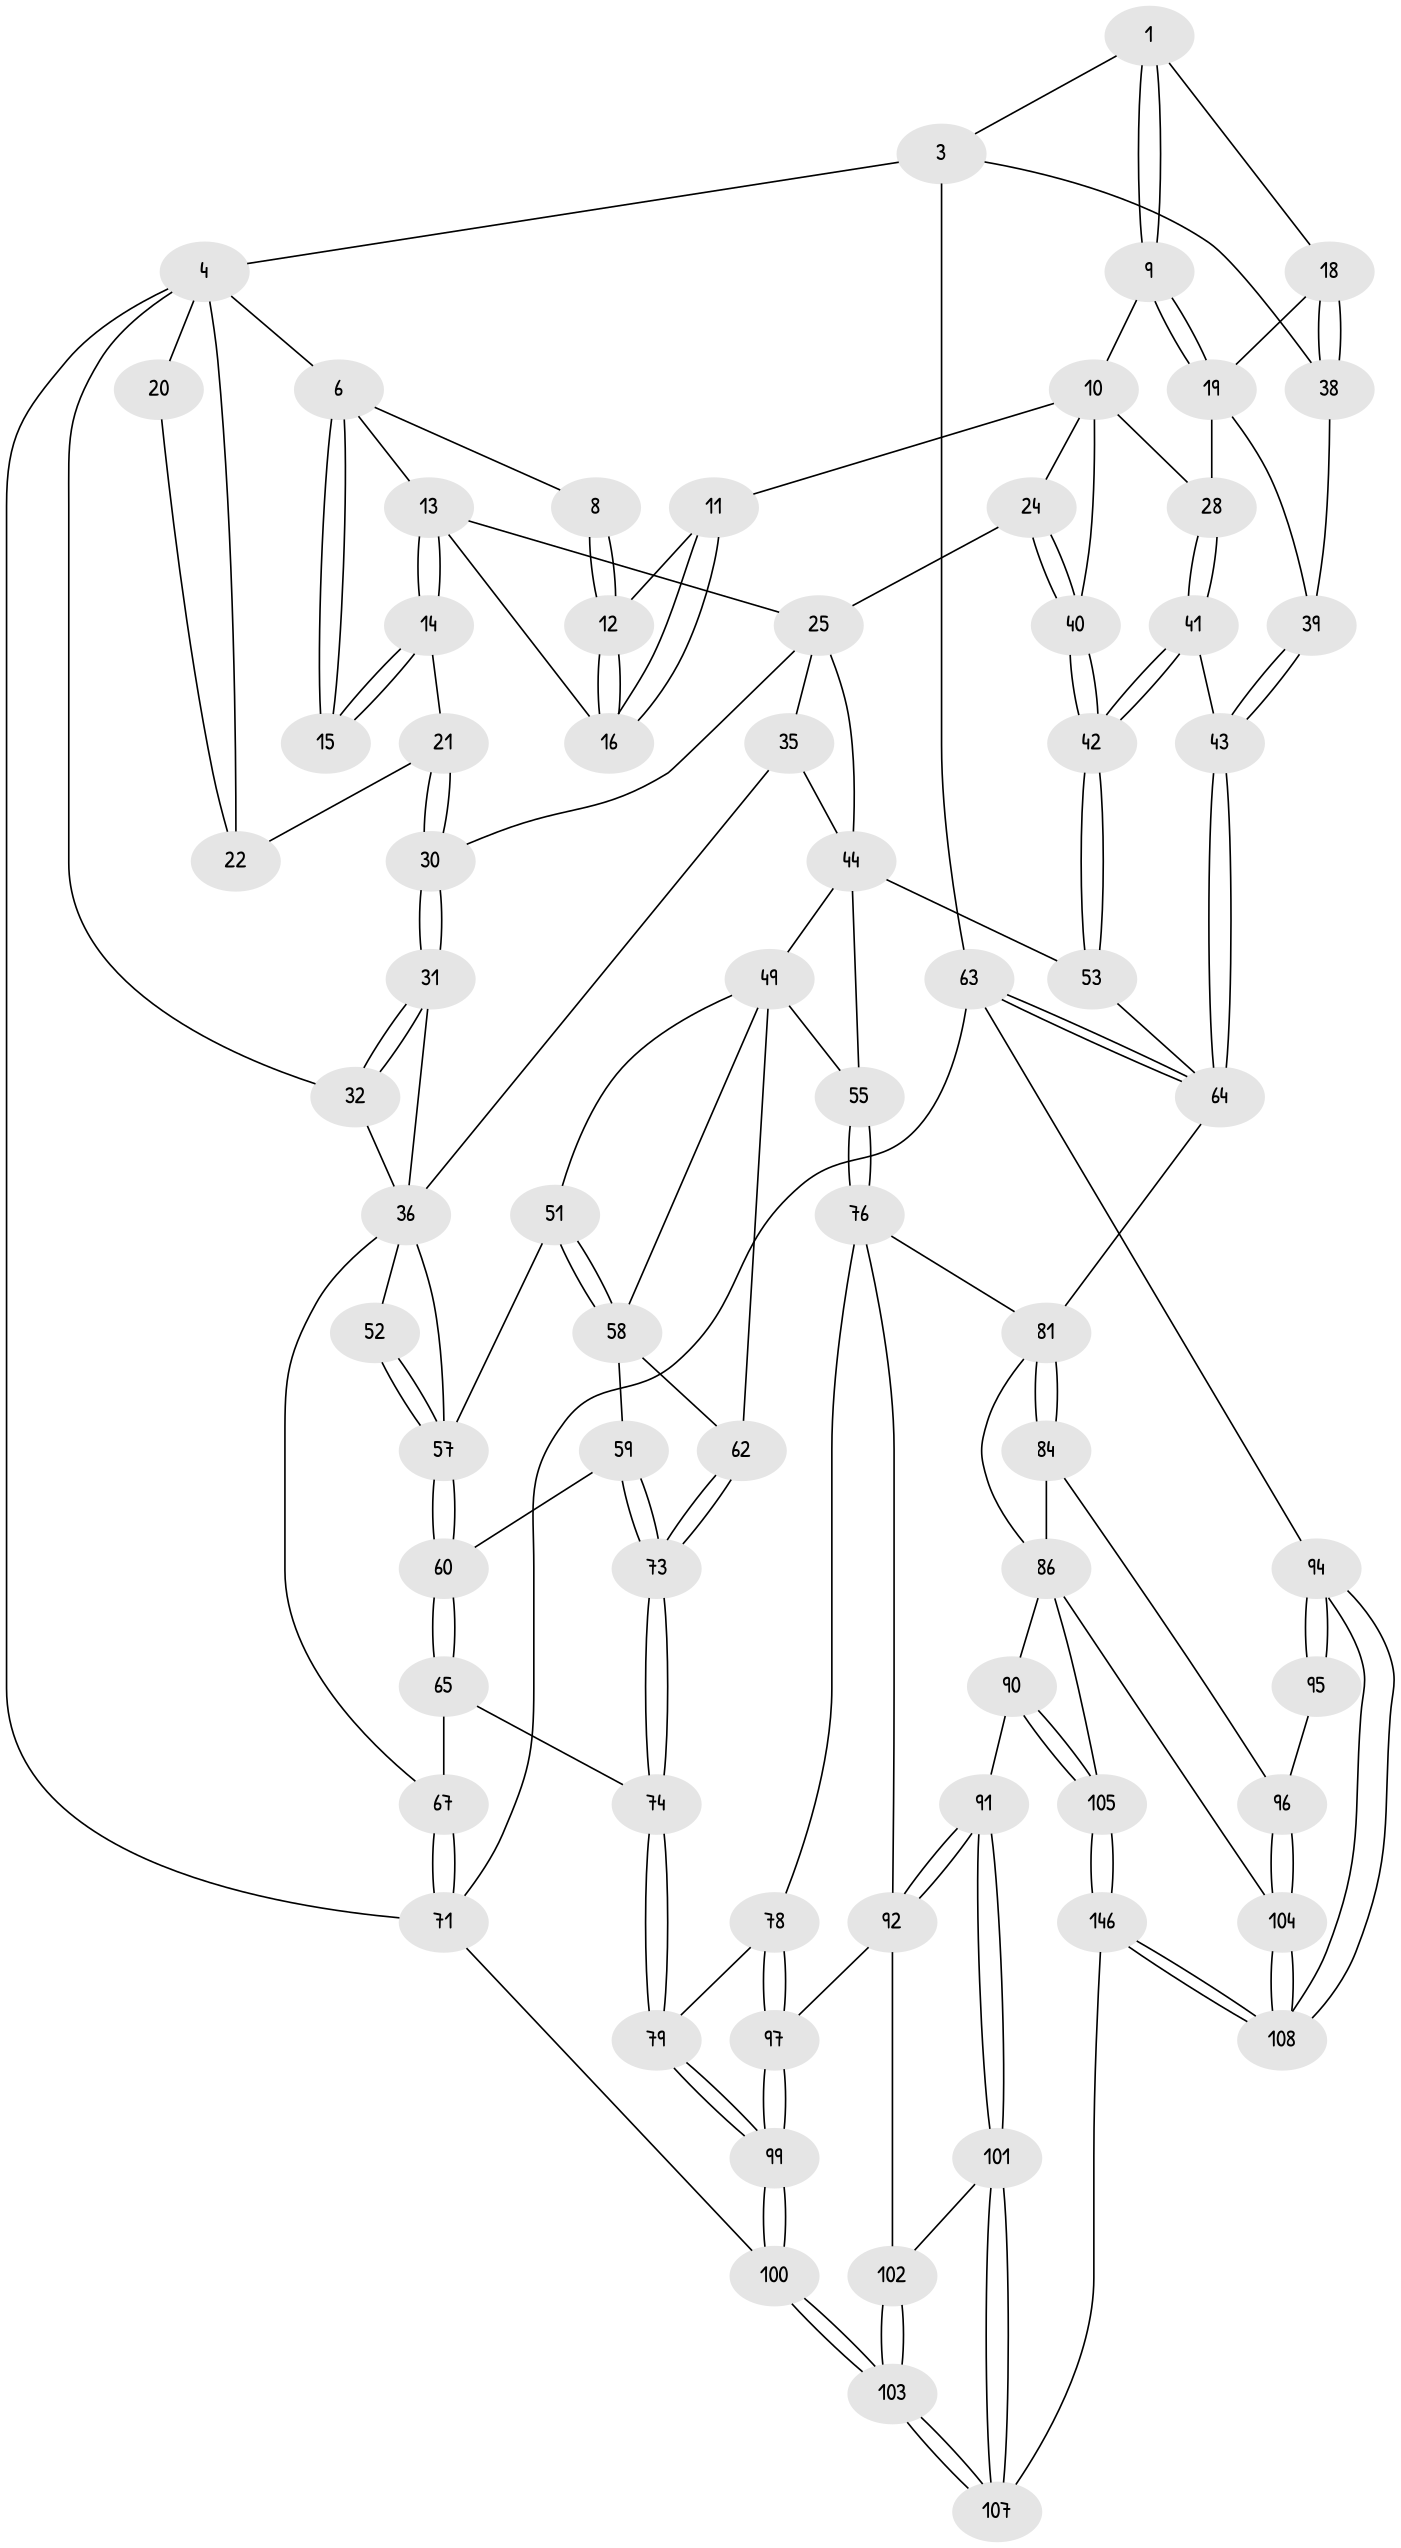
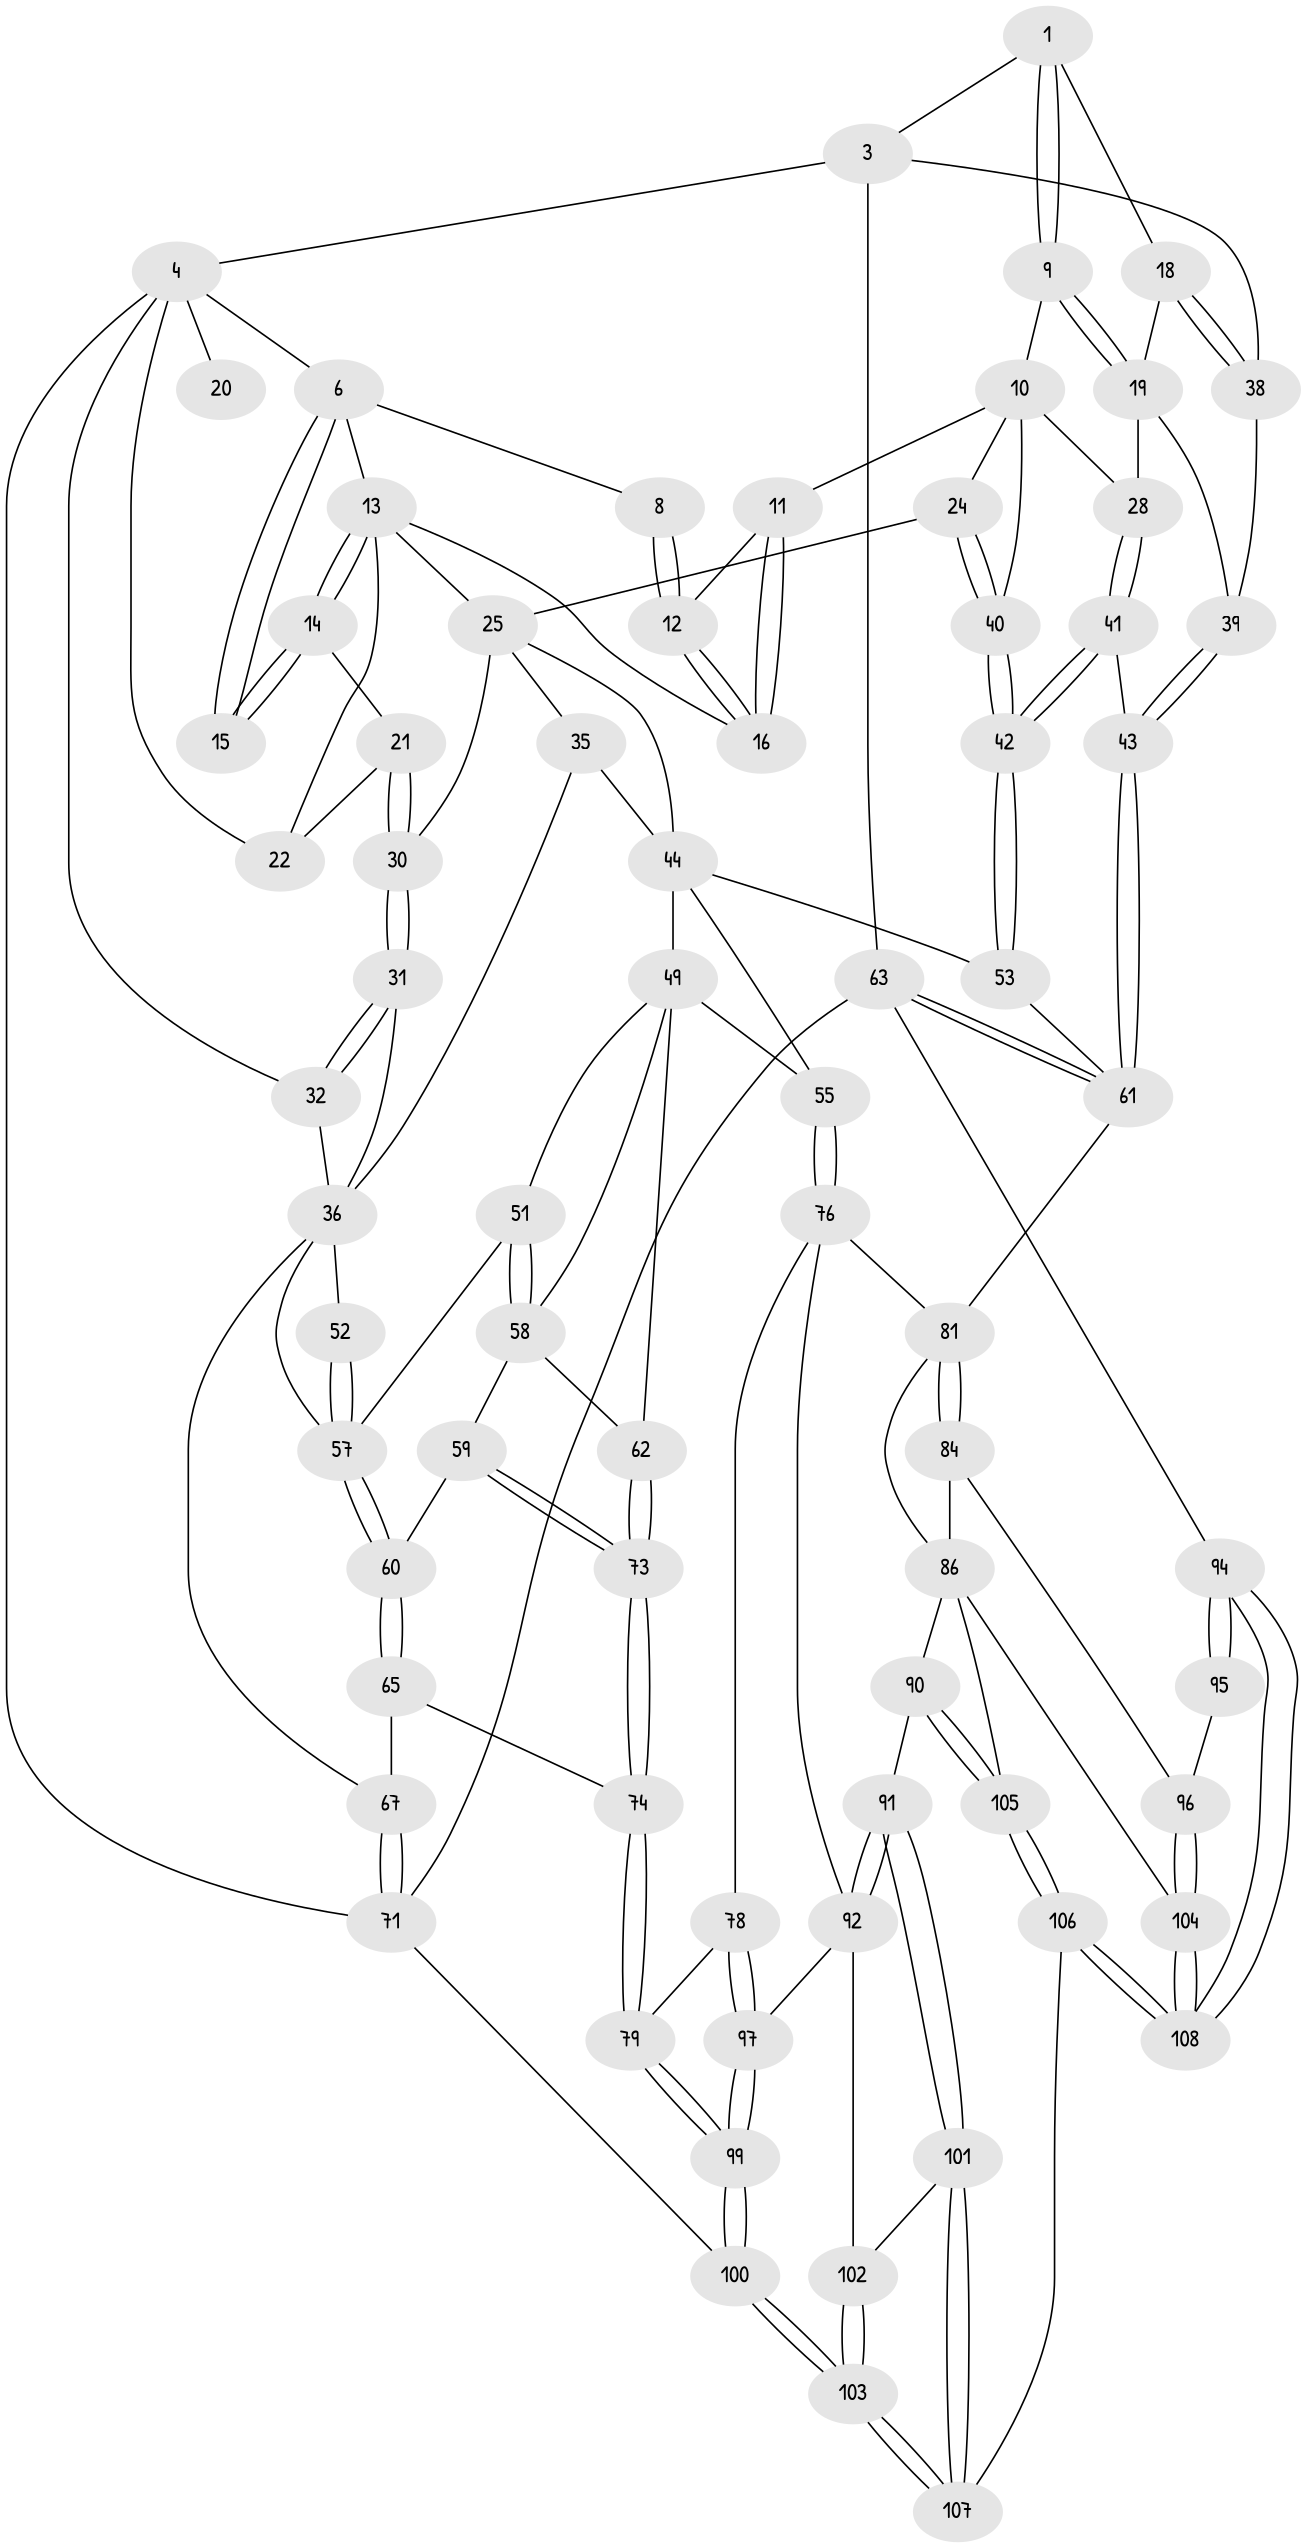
edge "20" -- "22": now "13" -- "22"
node "64": label "64" -> "61"
node "146": label "146" -> "106"
